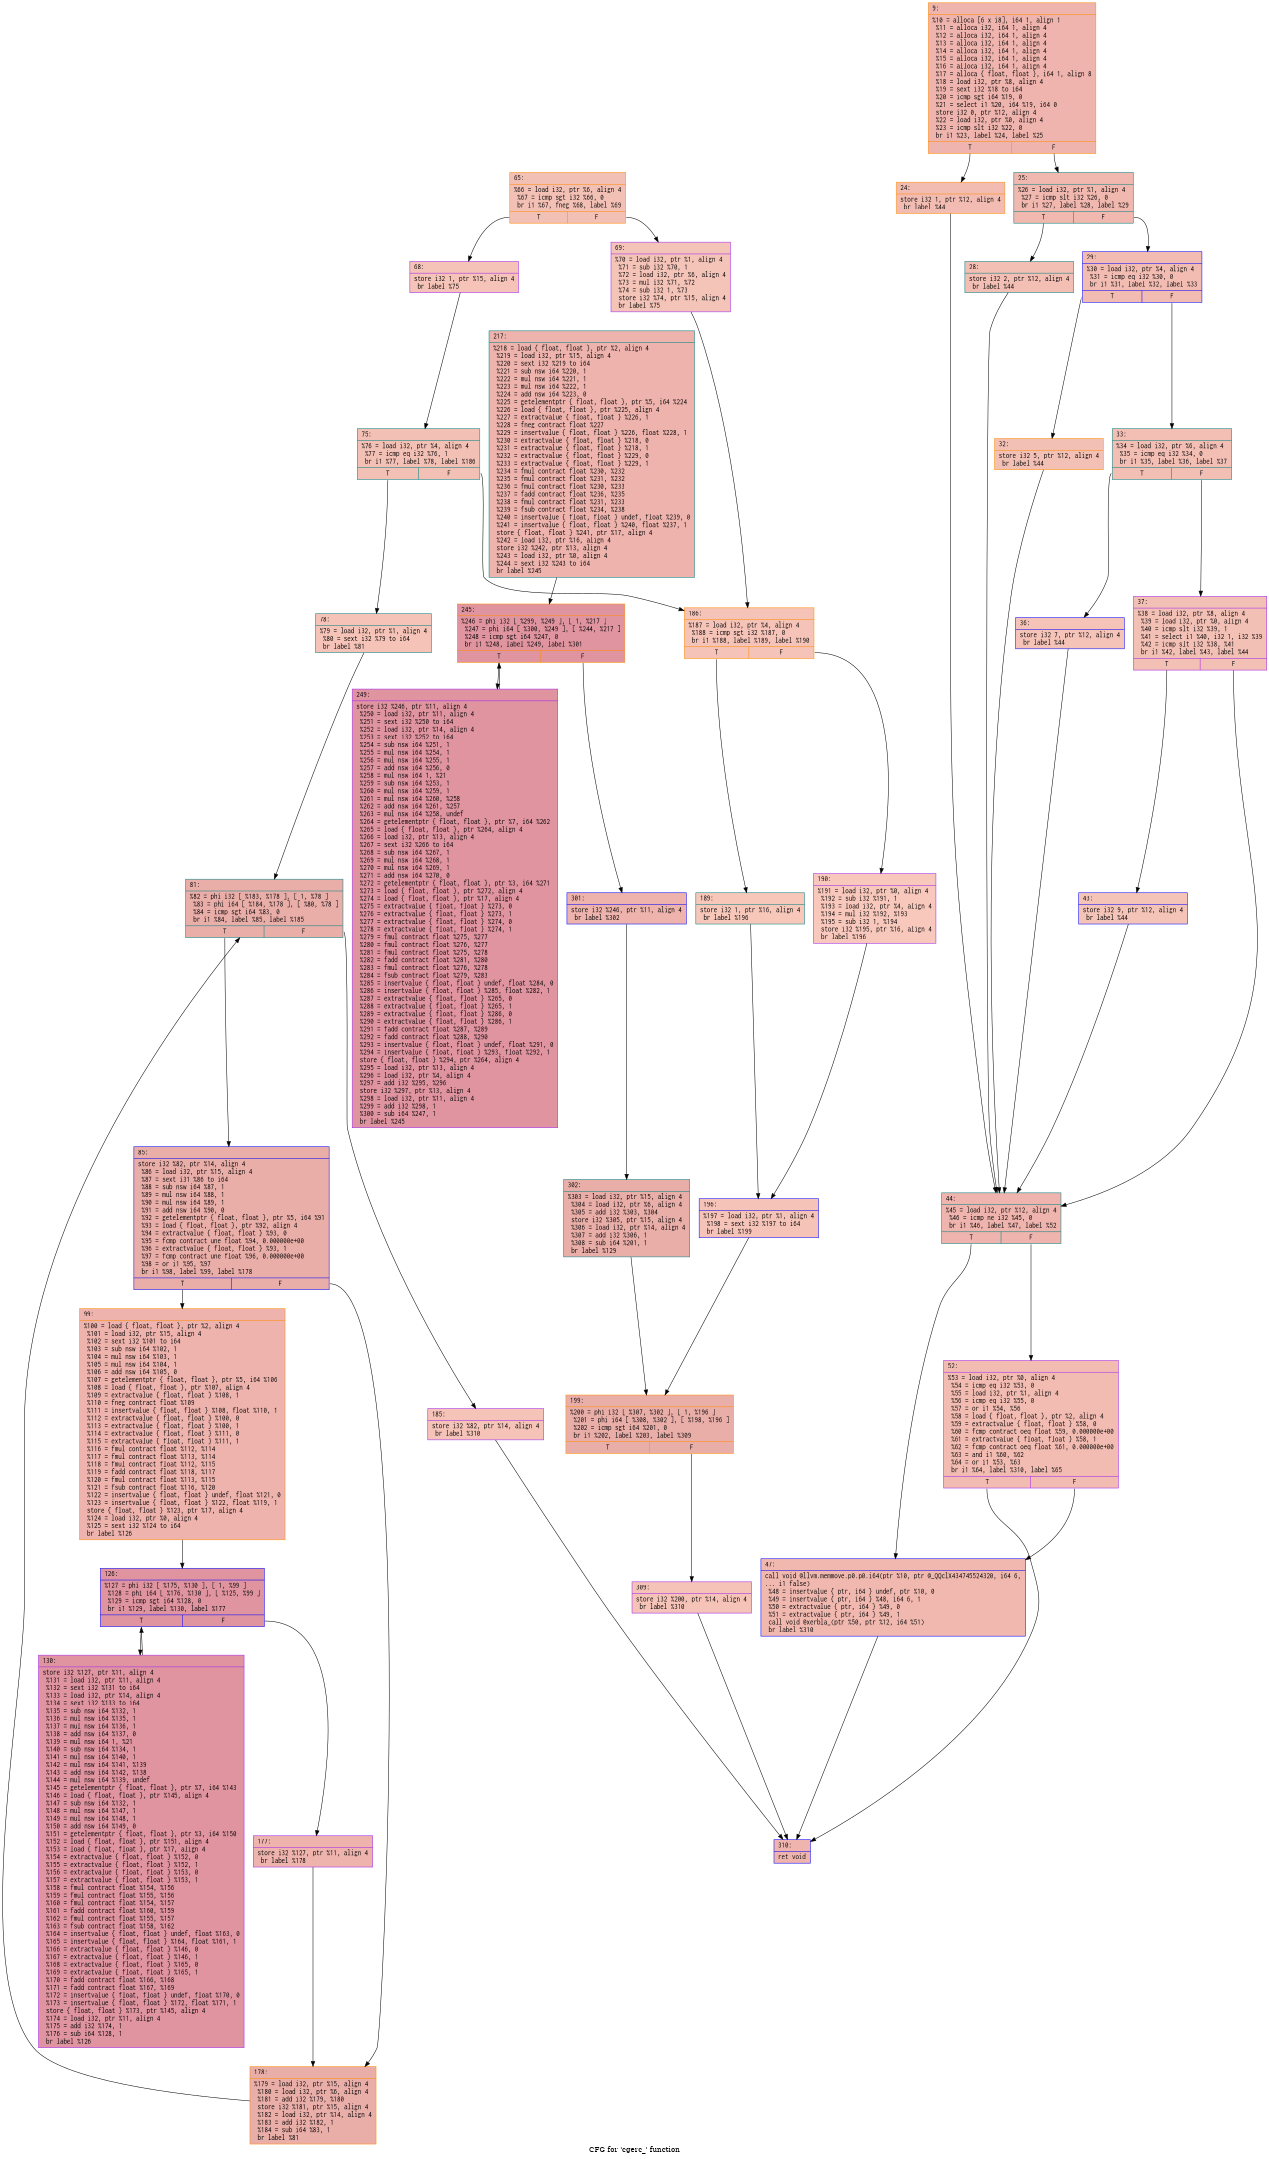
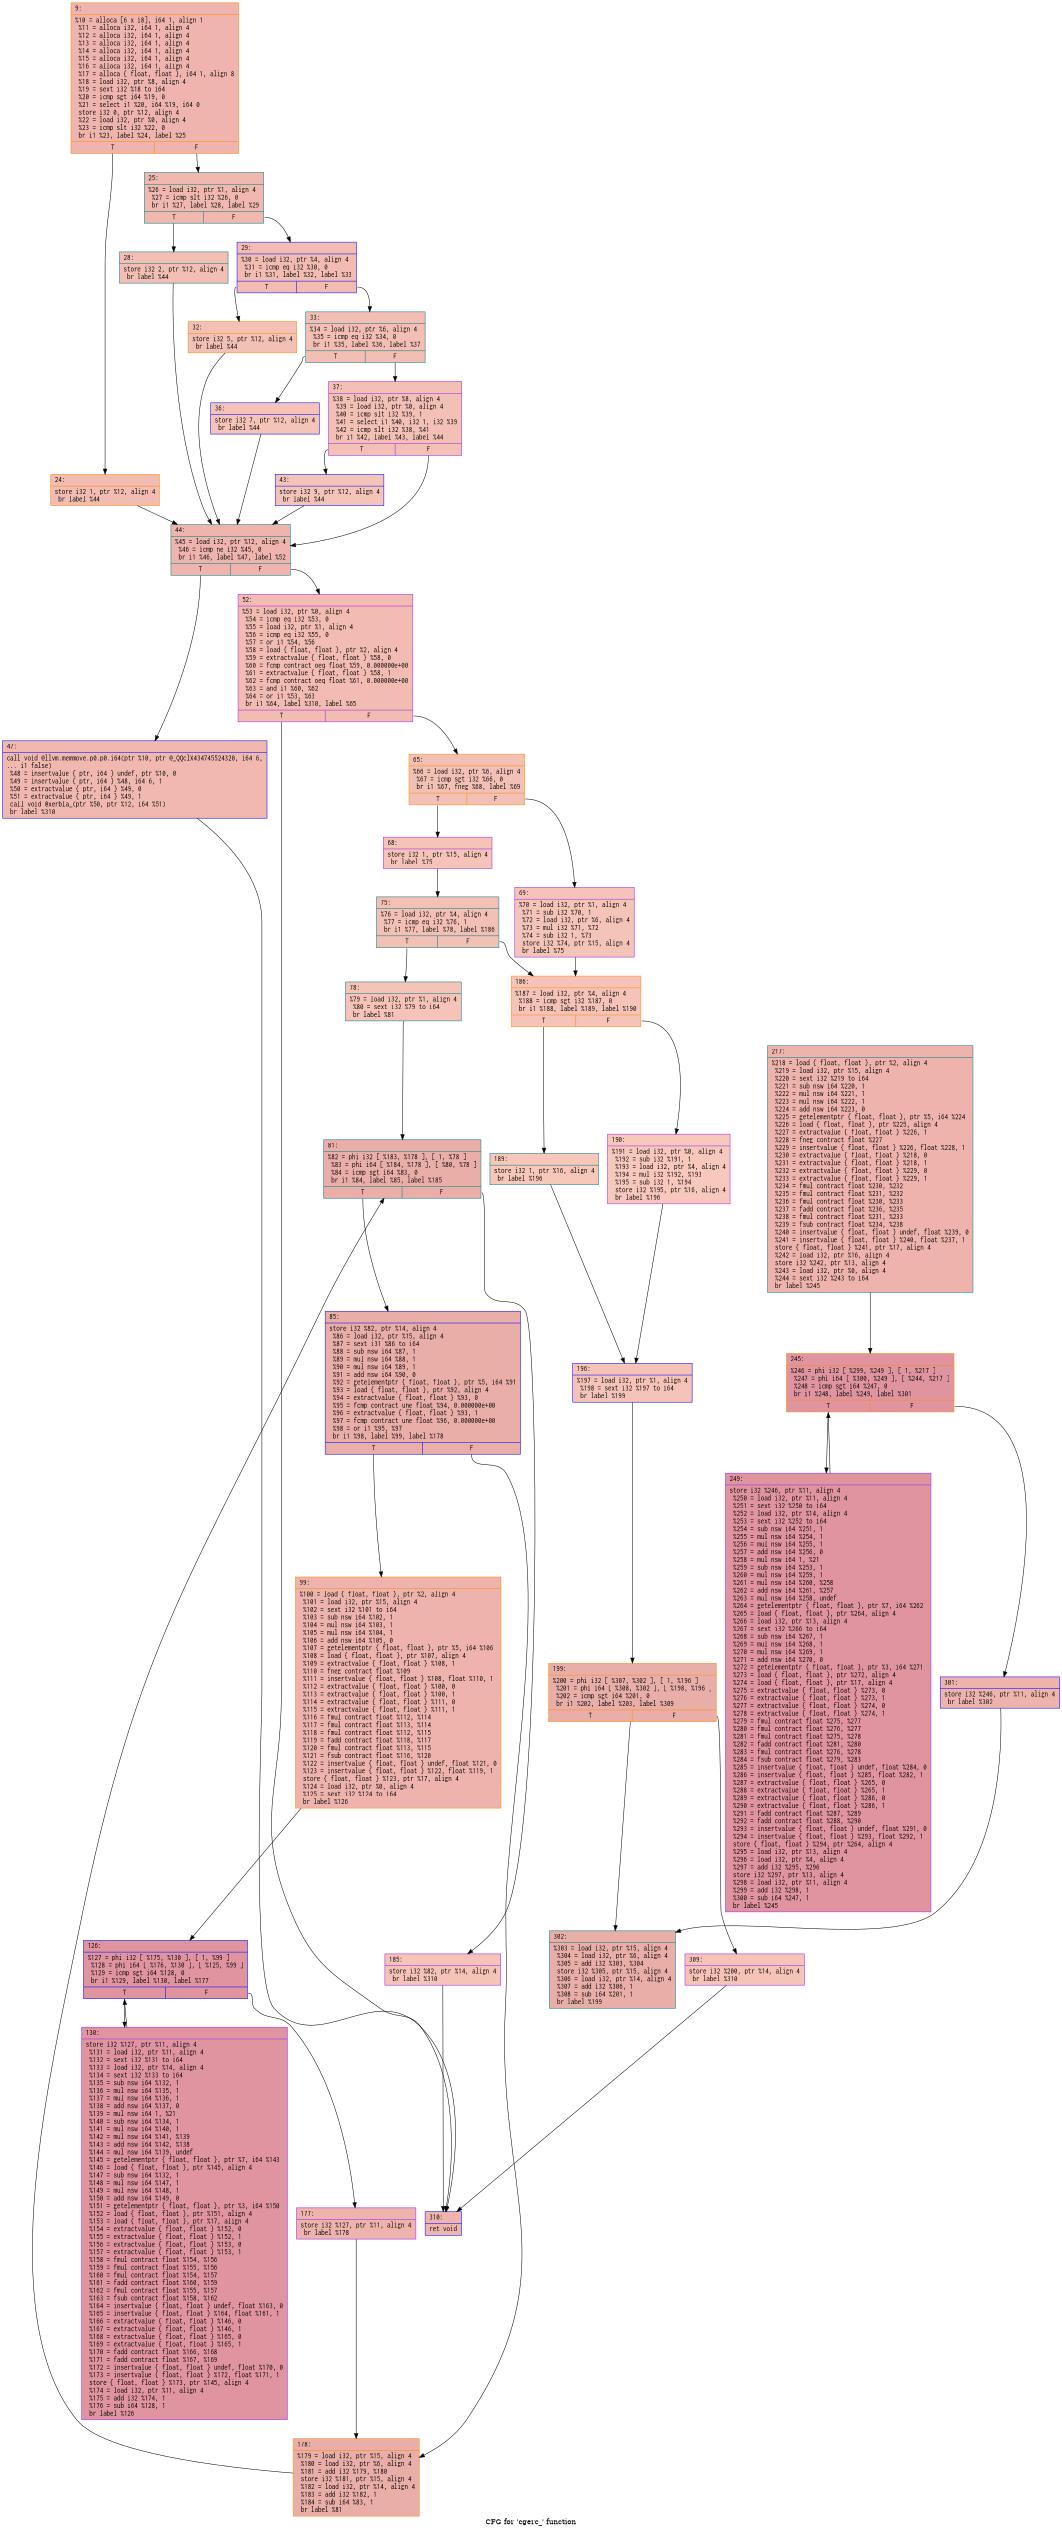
node "302:": text "br label %129" -> "br label %199"
edge "302:" -> "199:": reversed
edge "52:" -> "47:": now "52:" -> "65:"
